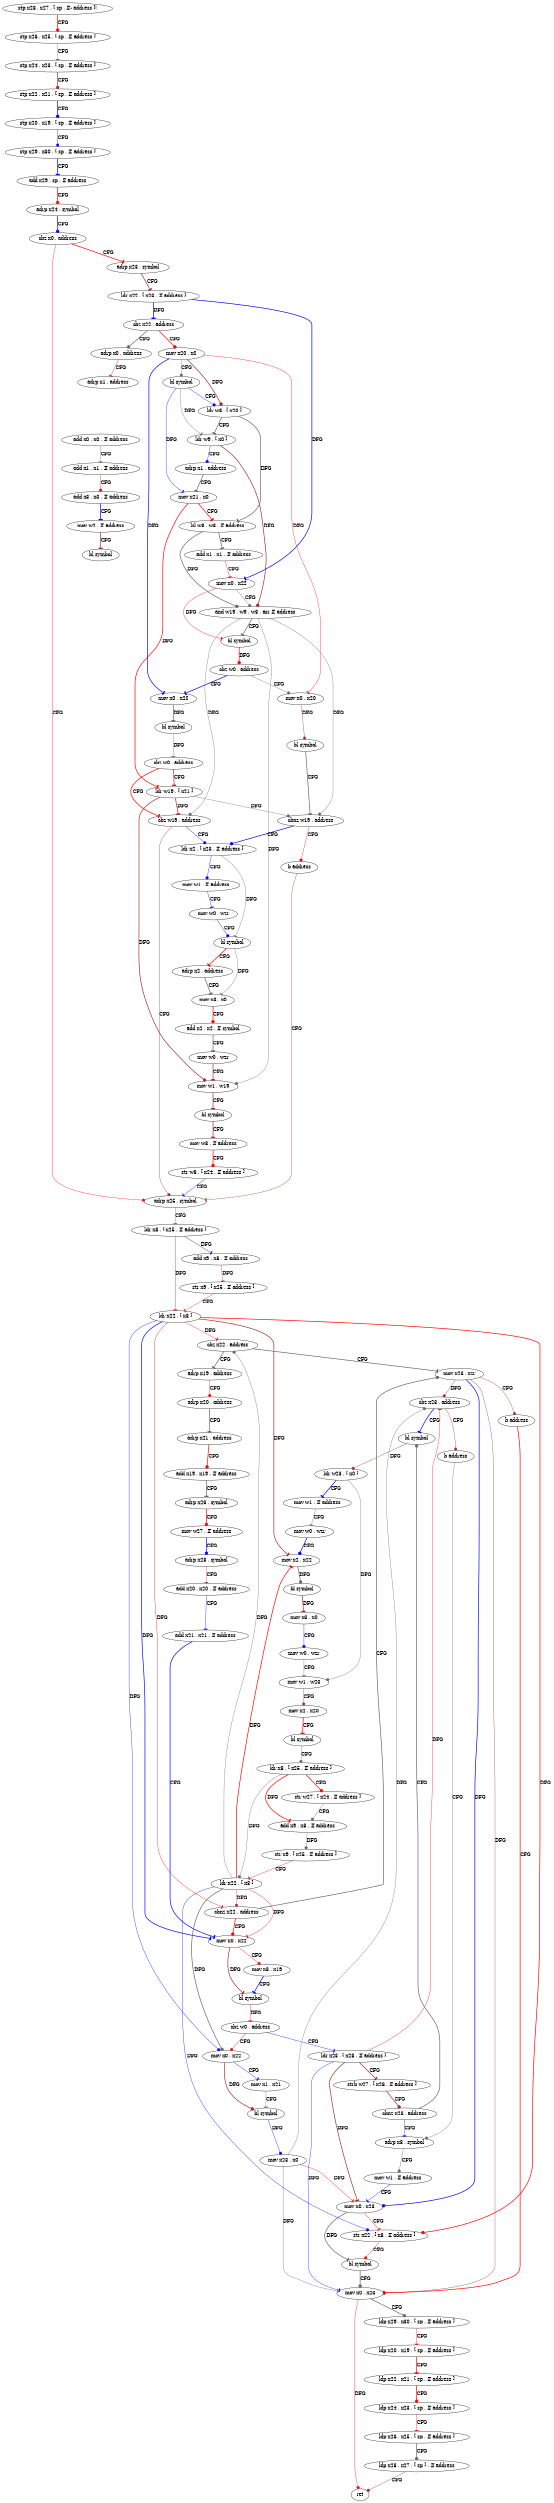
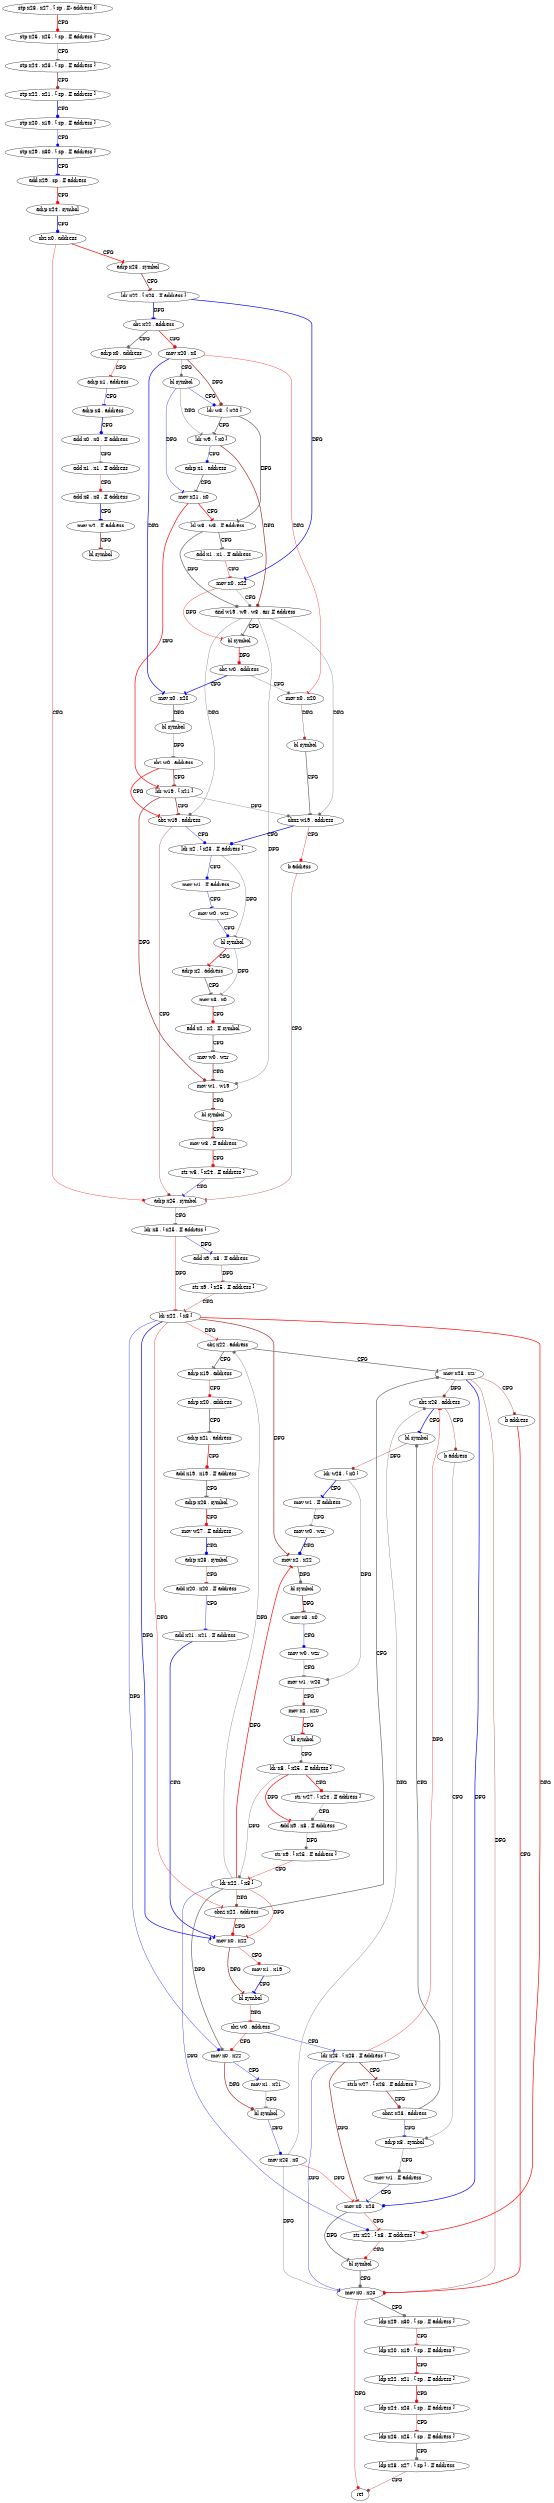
node "adrp x3 , address": added
edge "ldr w19 , [ x21 ]" -> "cbz w19 , address": label "DFG" -> "CFG"
node "mov x8 , x19": label "mov x8 , x19" -> "mov x1 , x19"
